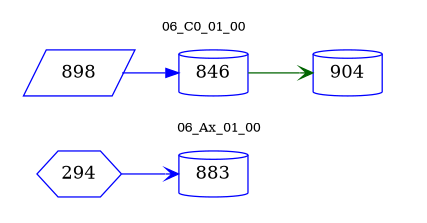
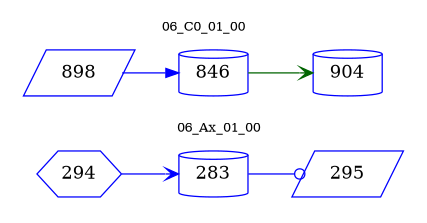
node "883": label "883" -> "283"
node "295": added
